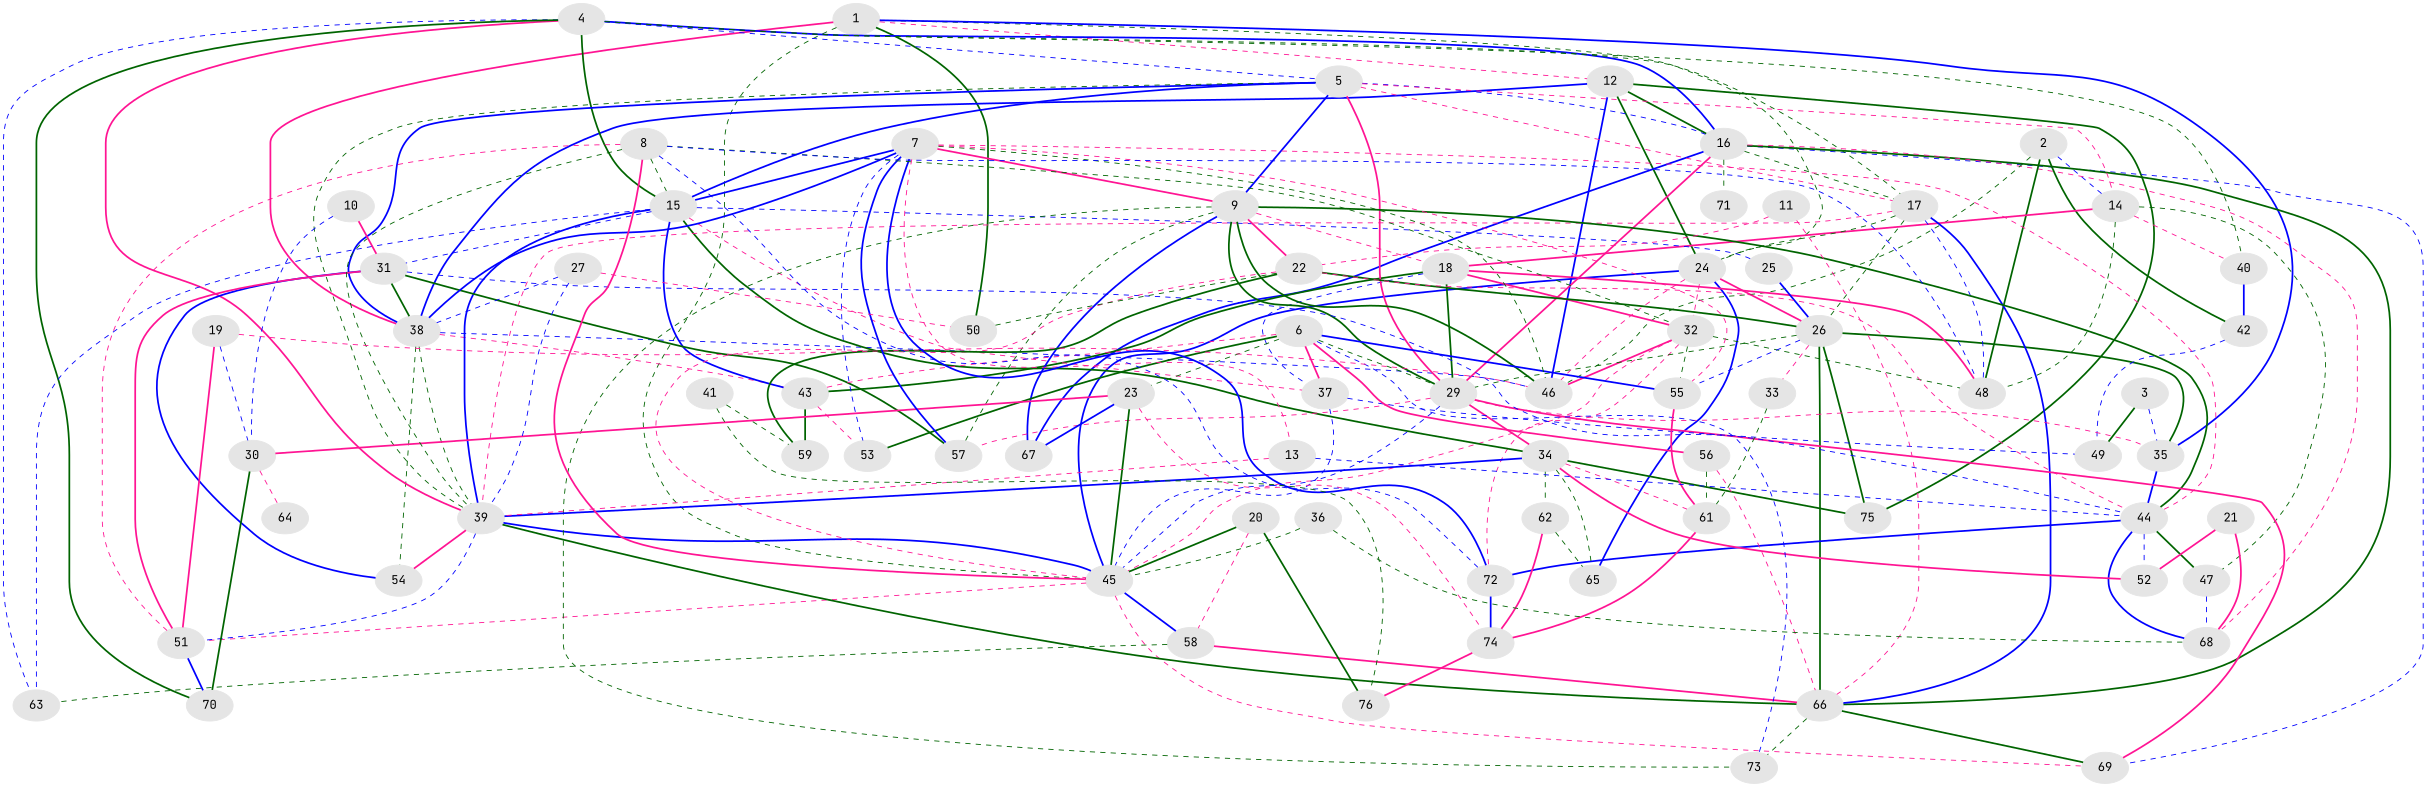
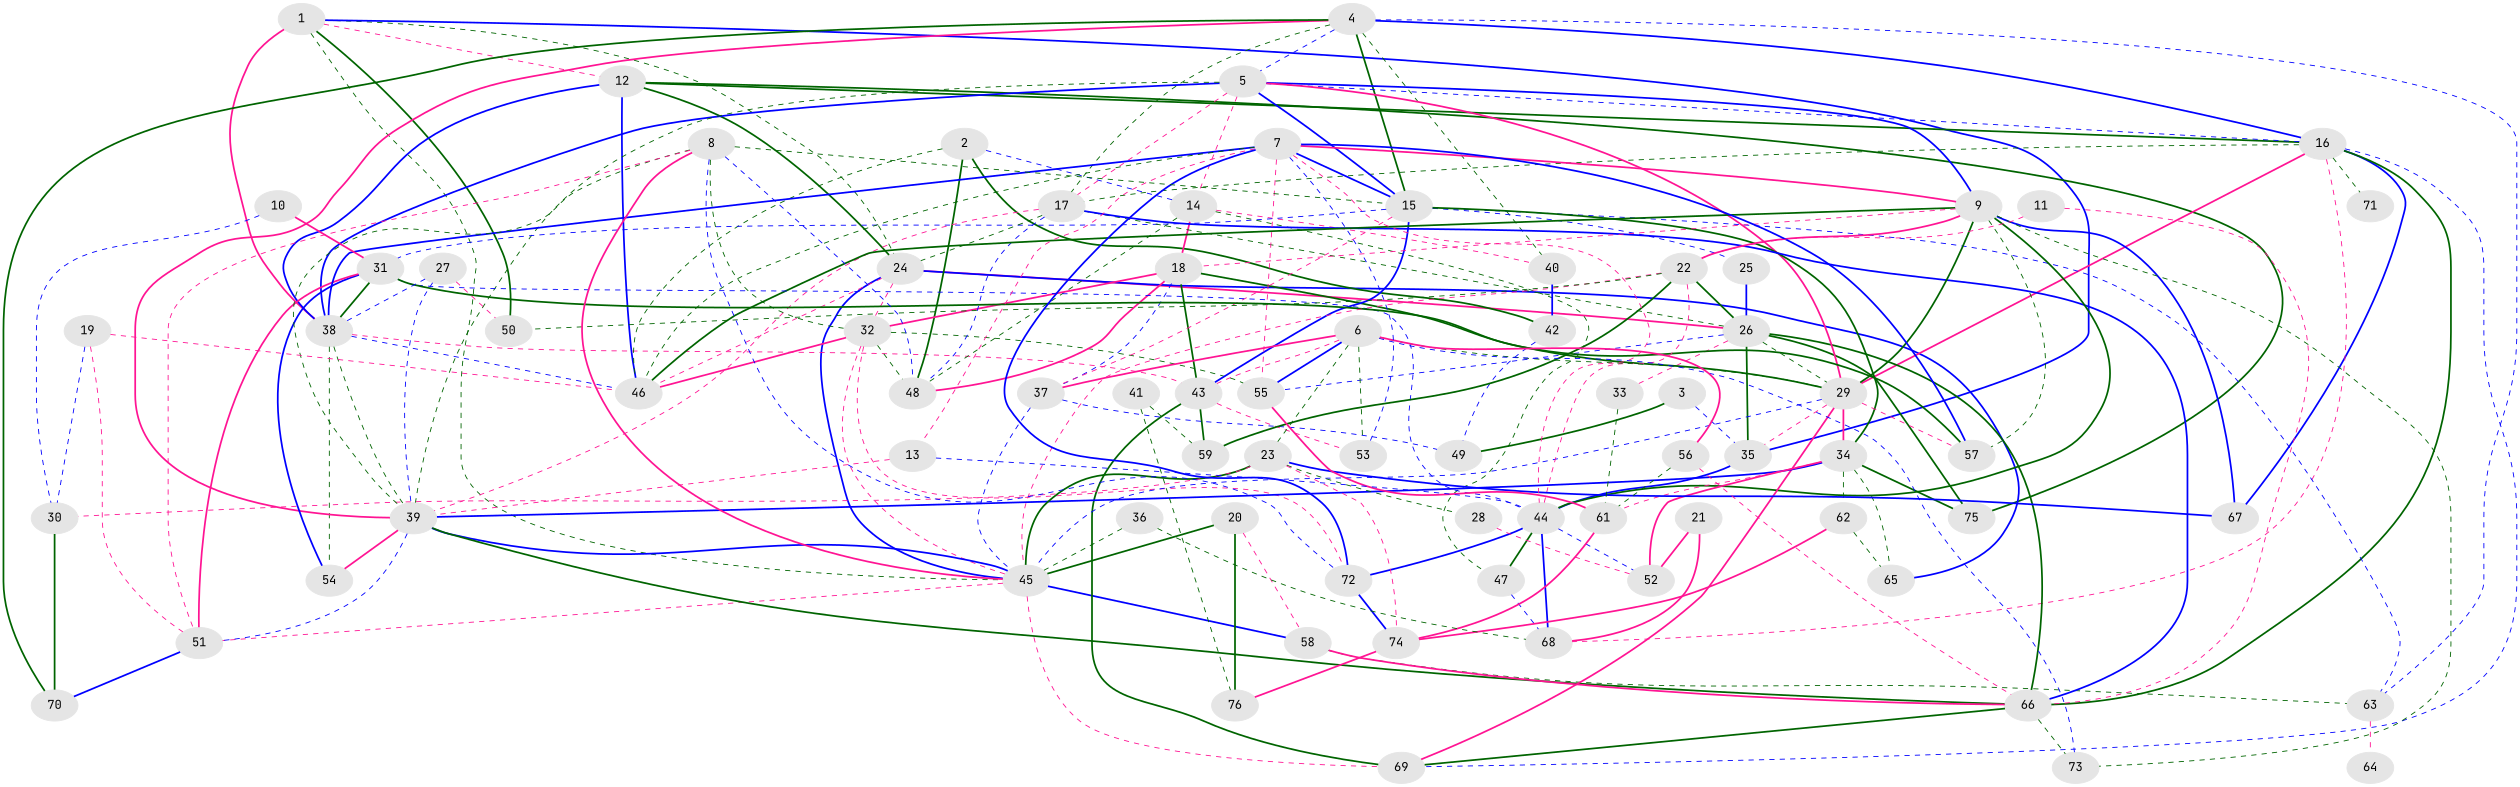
edge "15" -- "39": removed
edge "6" -- "53": style bold -> dashed
edge "23" -- "30": style bold -> dashed
edge "30" -- "64": now "63" -- "64"
edge "19" -- "51": style bold -> dashed
node "28": added
edge "43" -- "69": added
